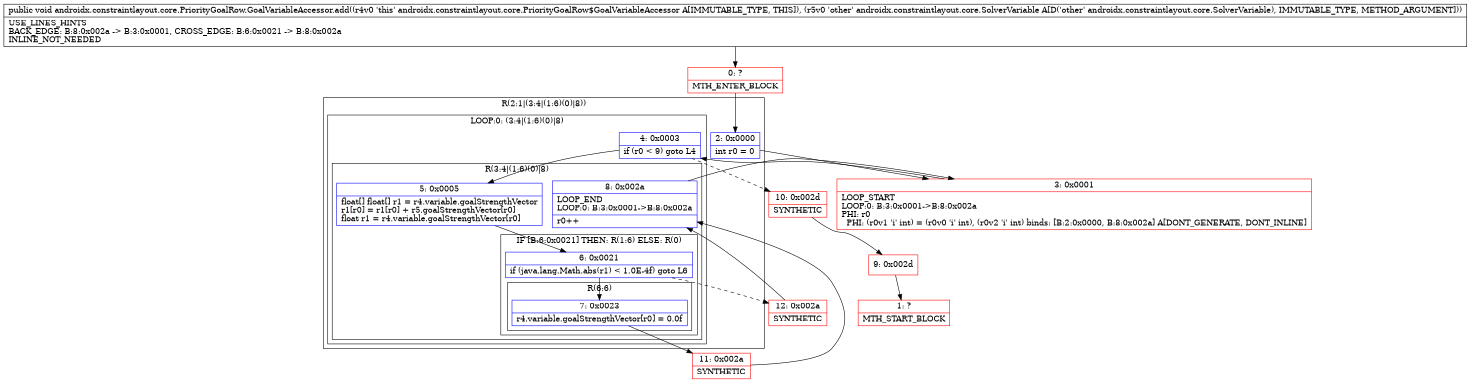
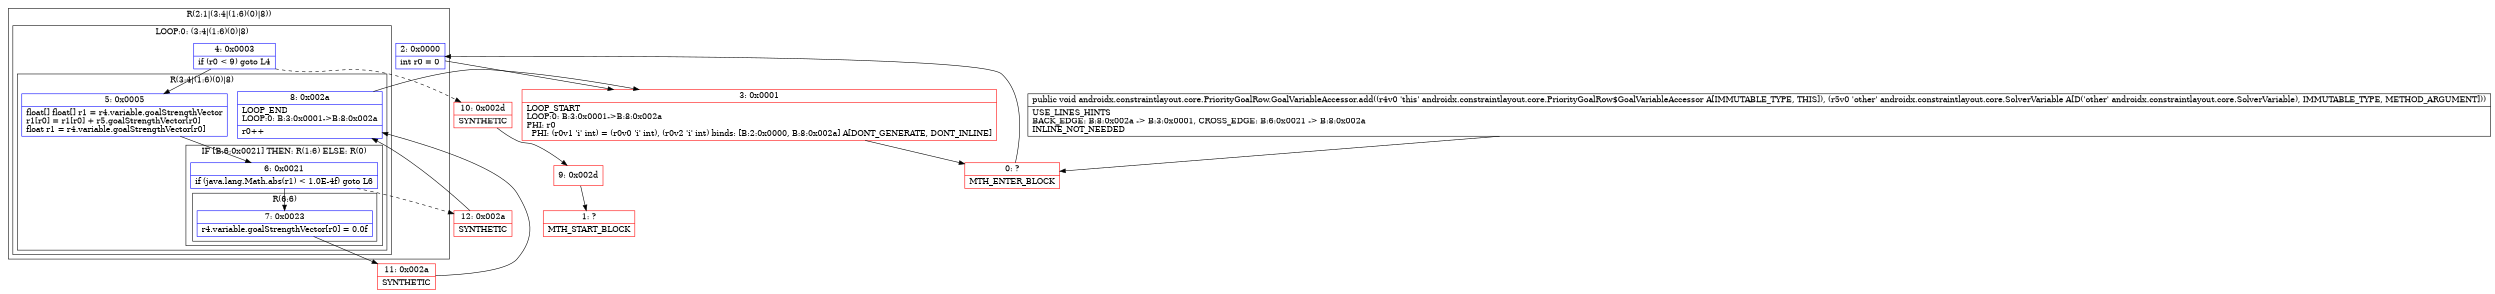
edge "3: 0x0001" -> "4: 0x0003": now "3: 0x0001" -> "0: ?"
